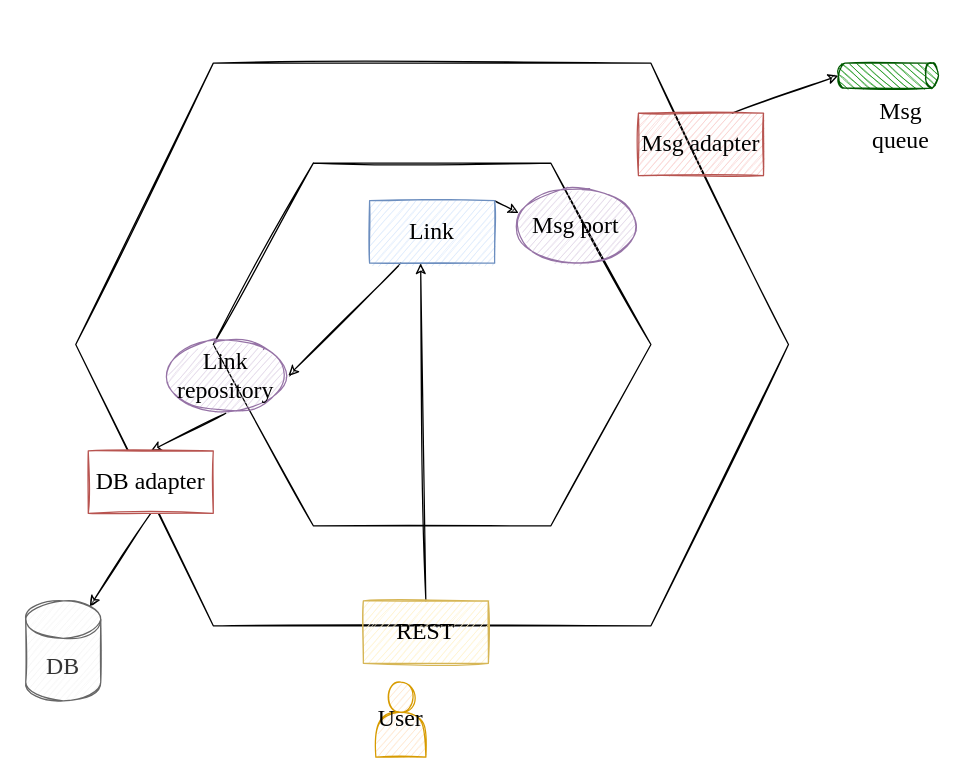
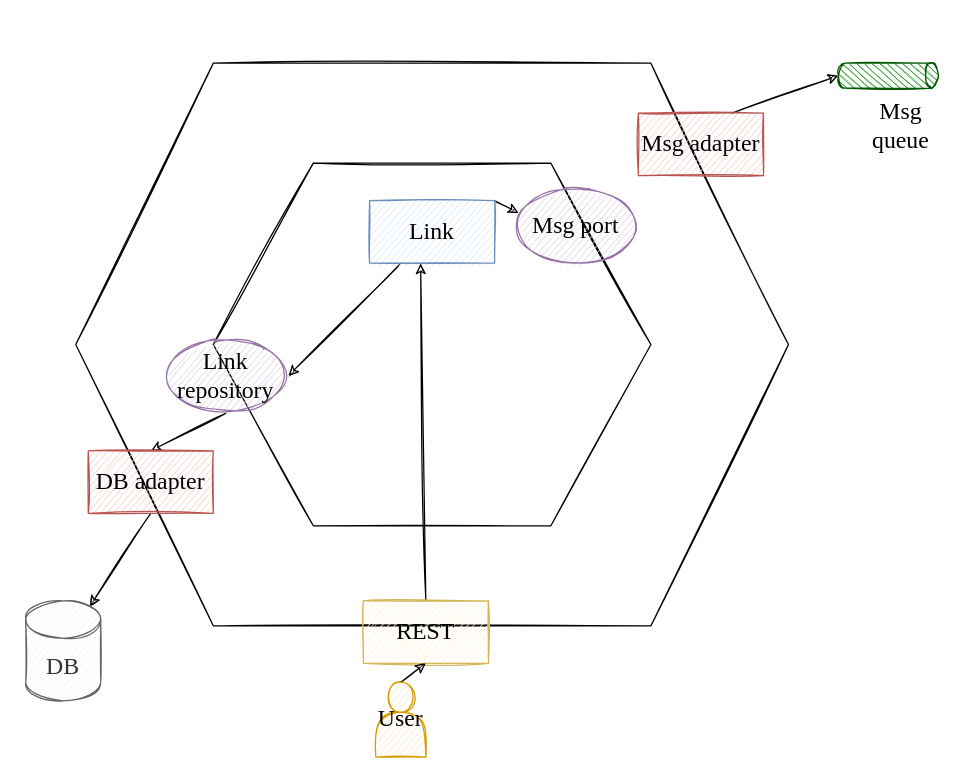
node "DB adapter": fillcolor #ffffff -> #f8cecc
edge "User" -> "REST": added
